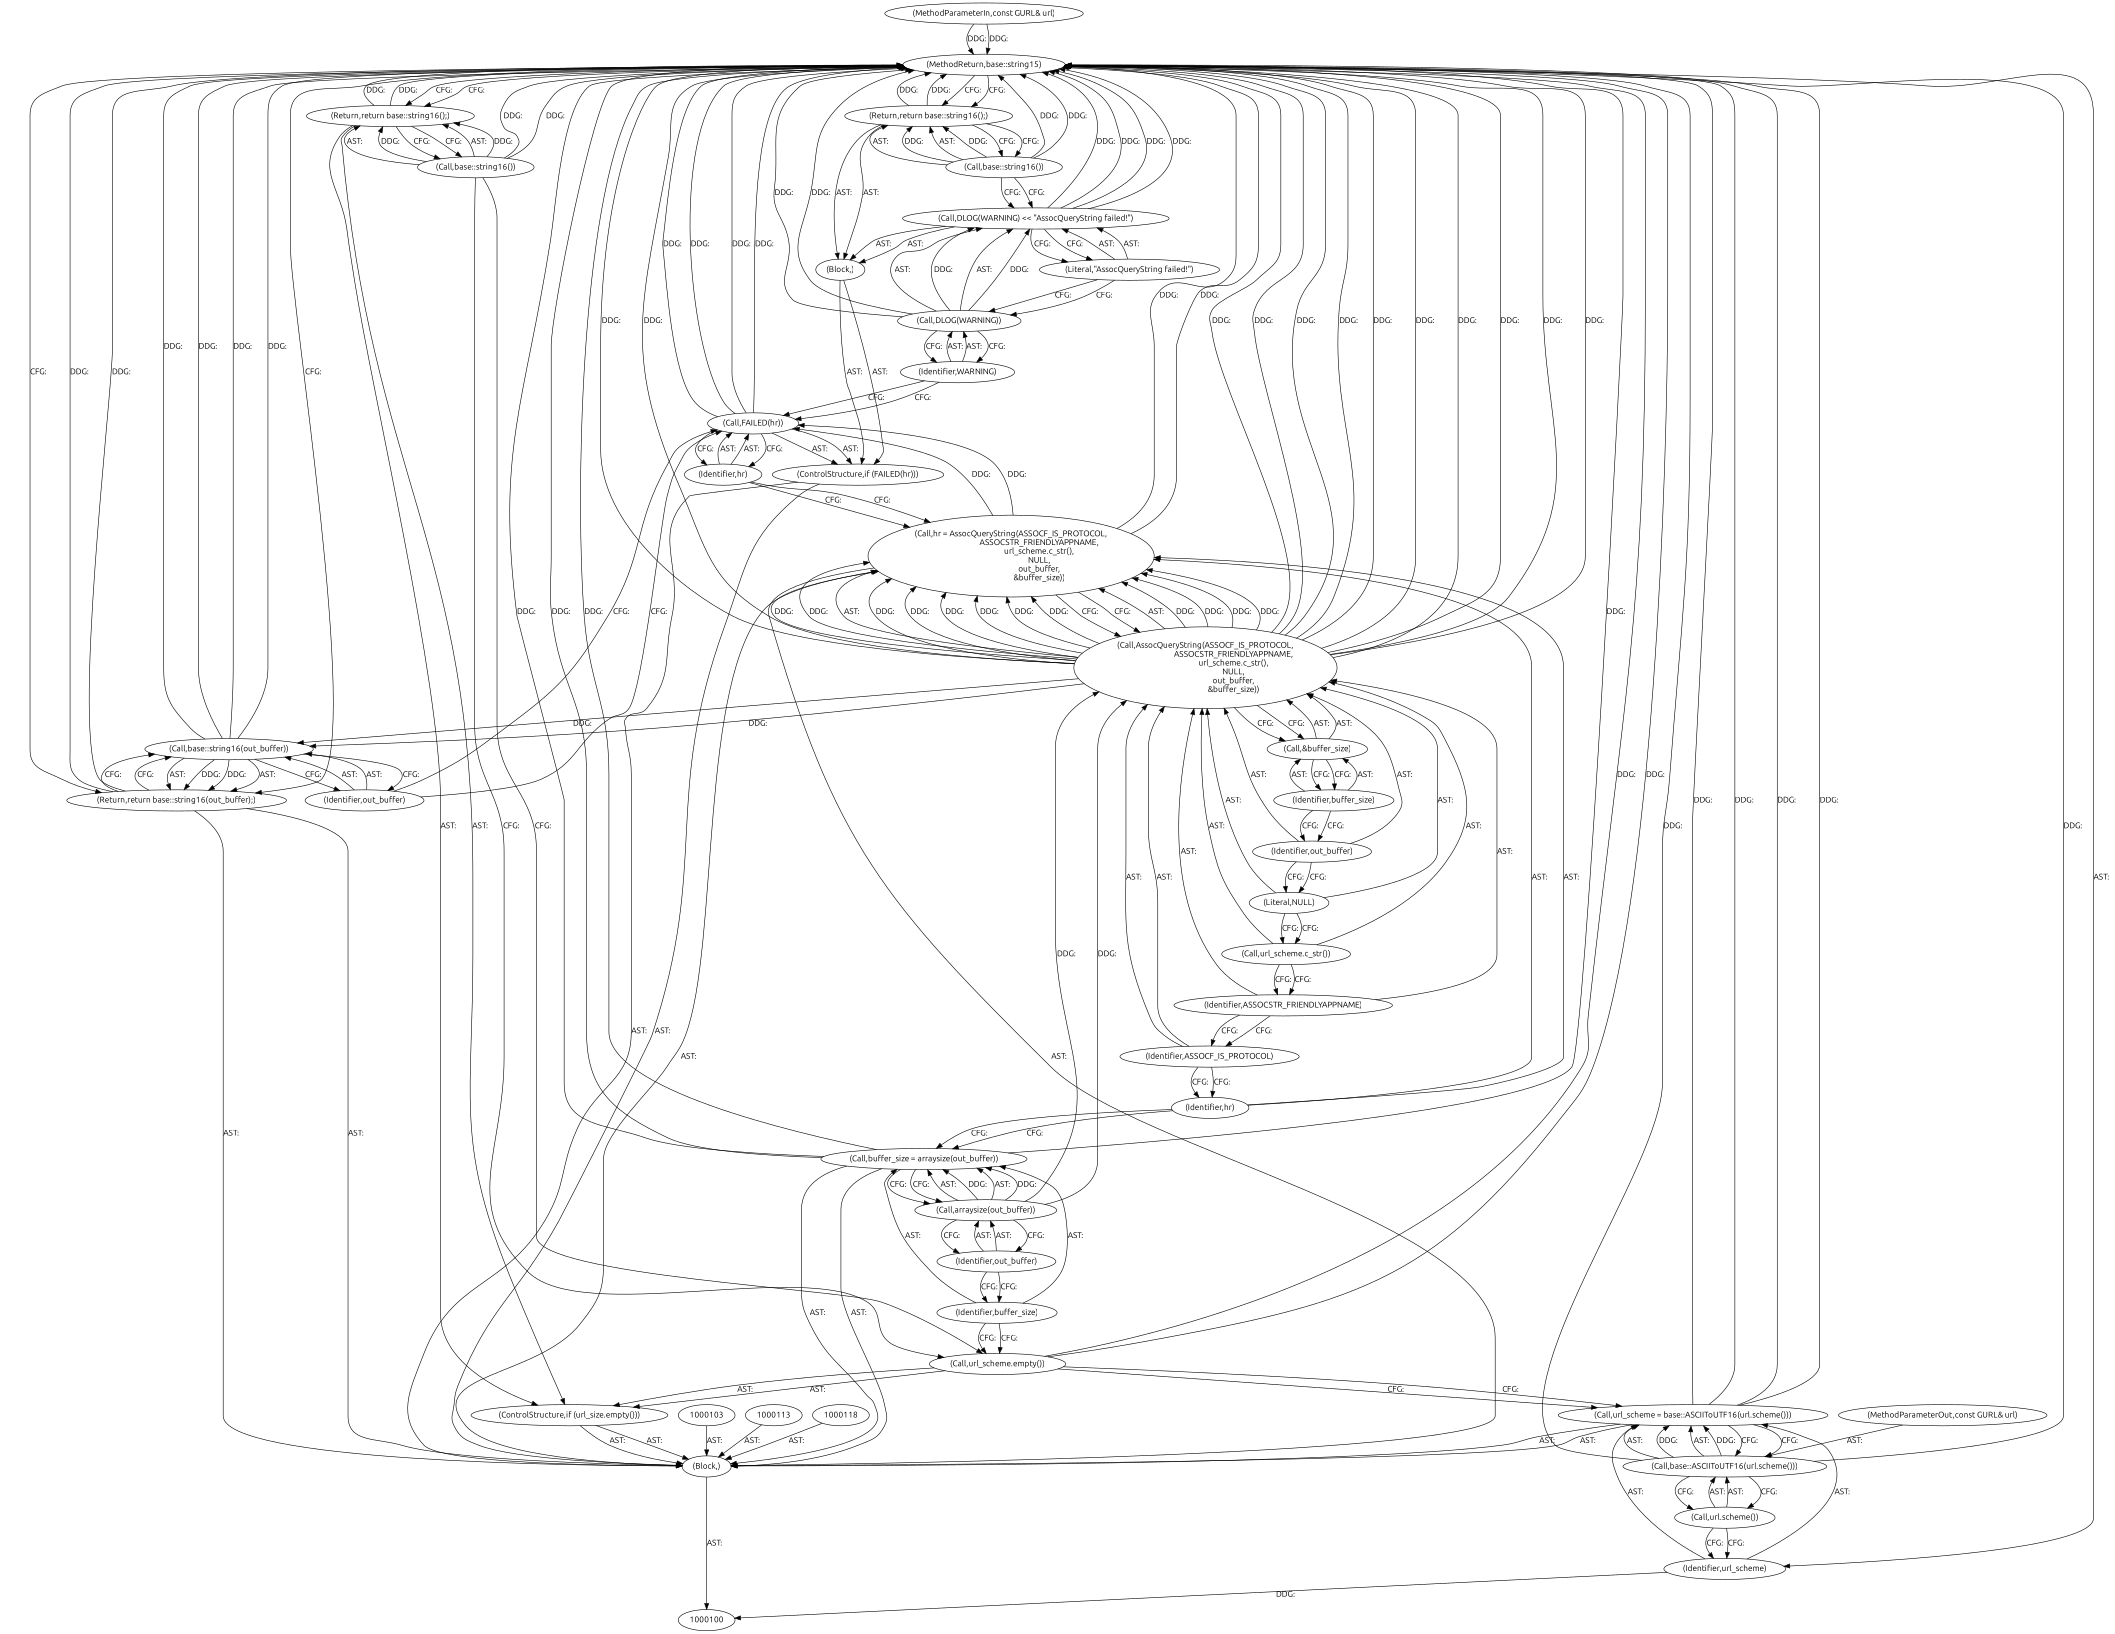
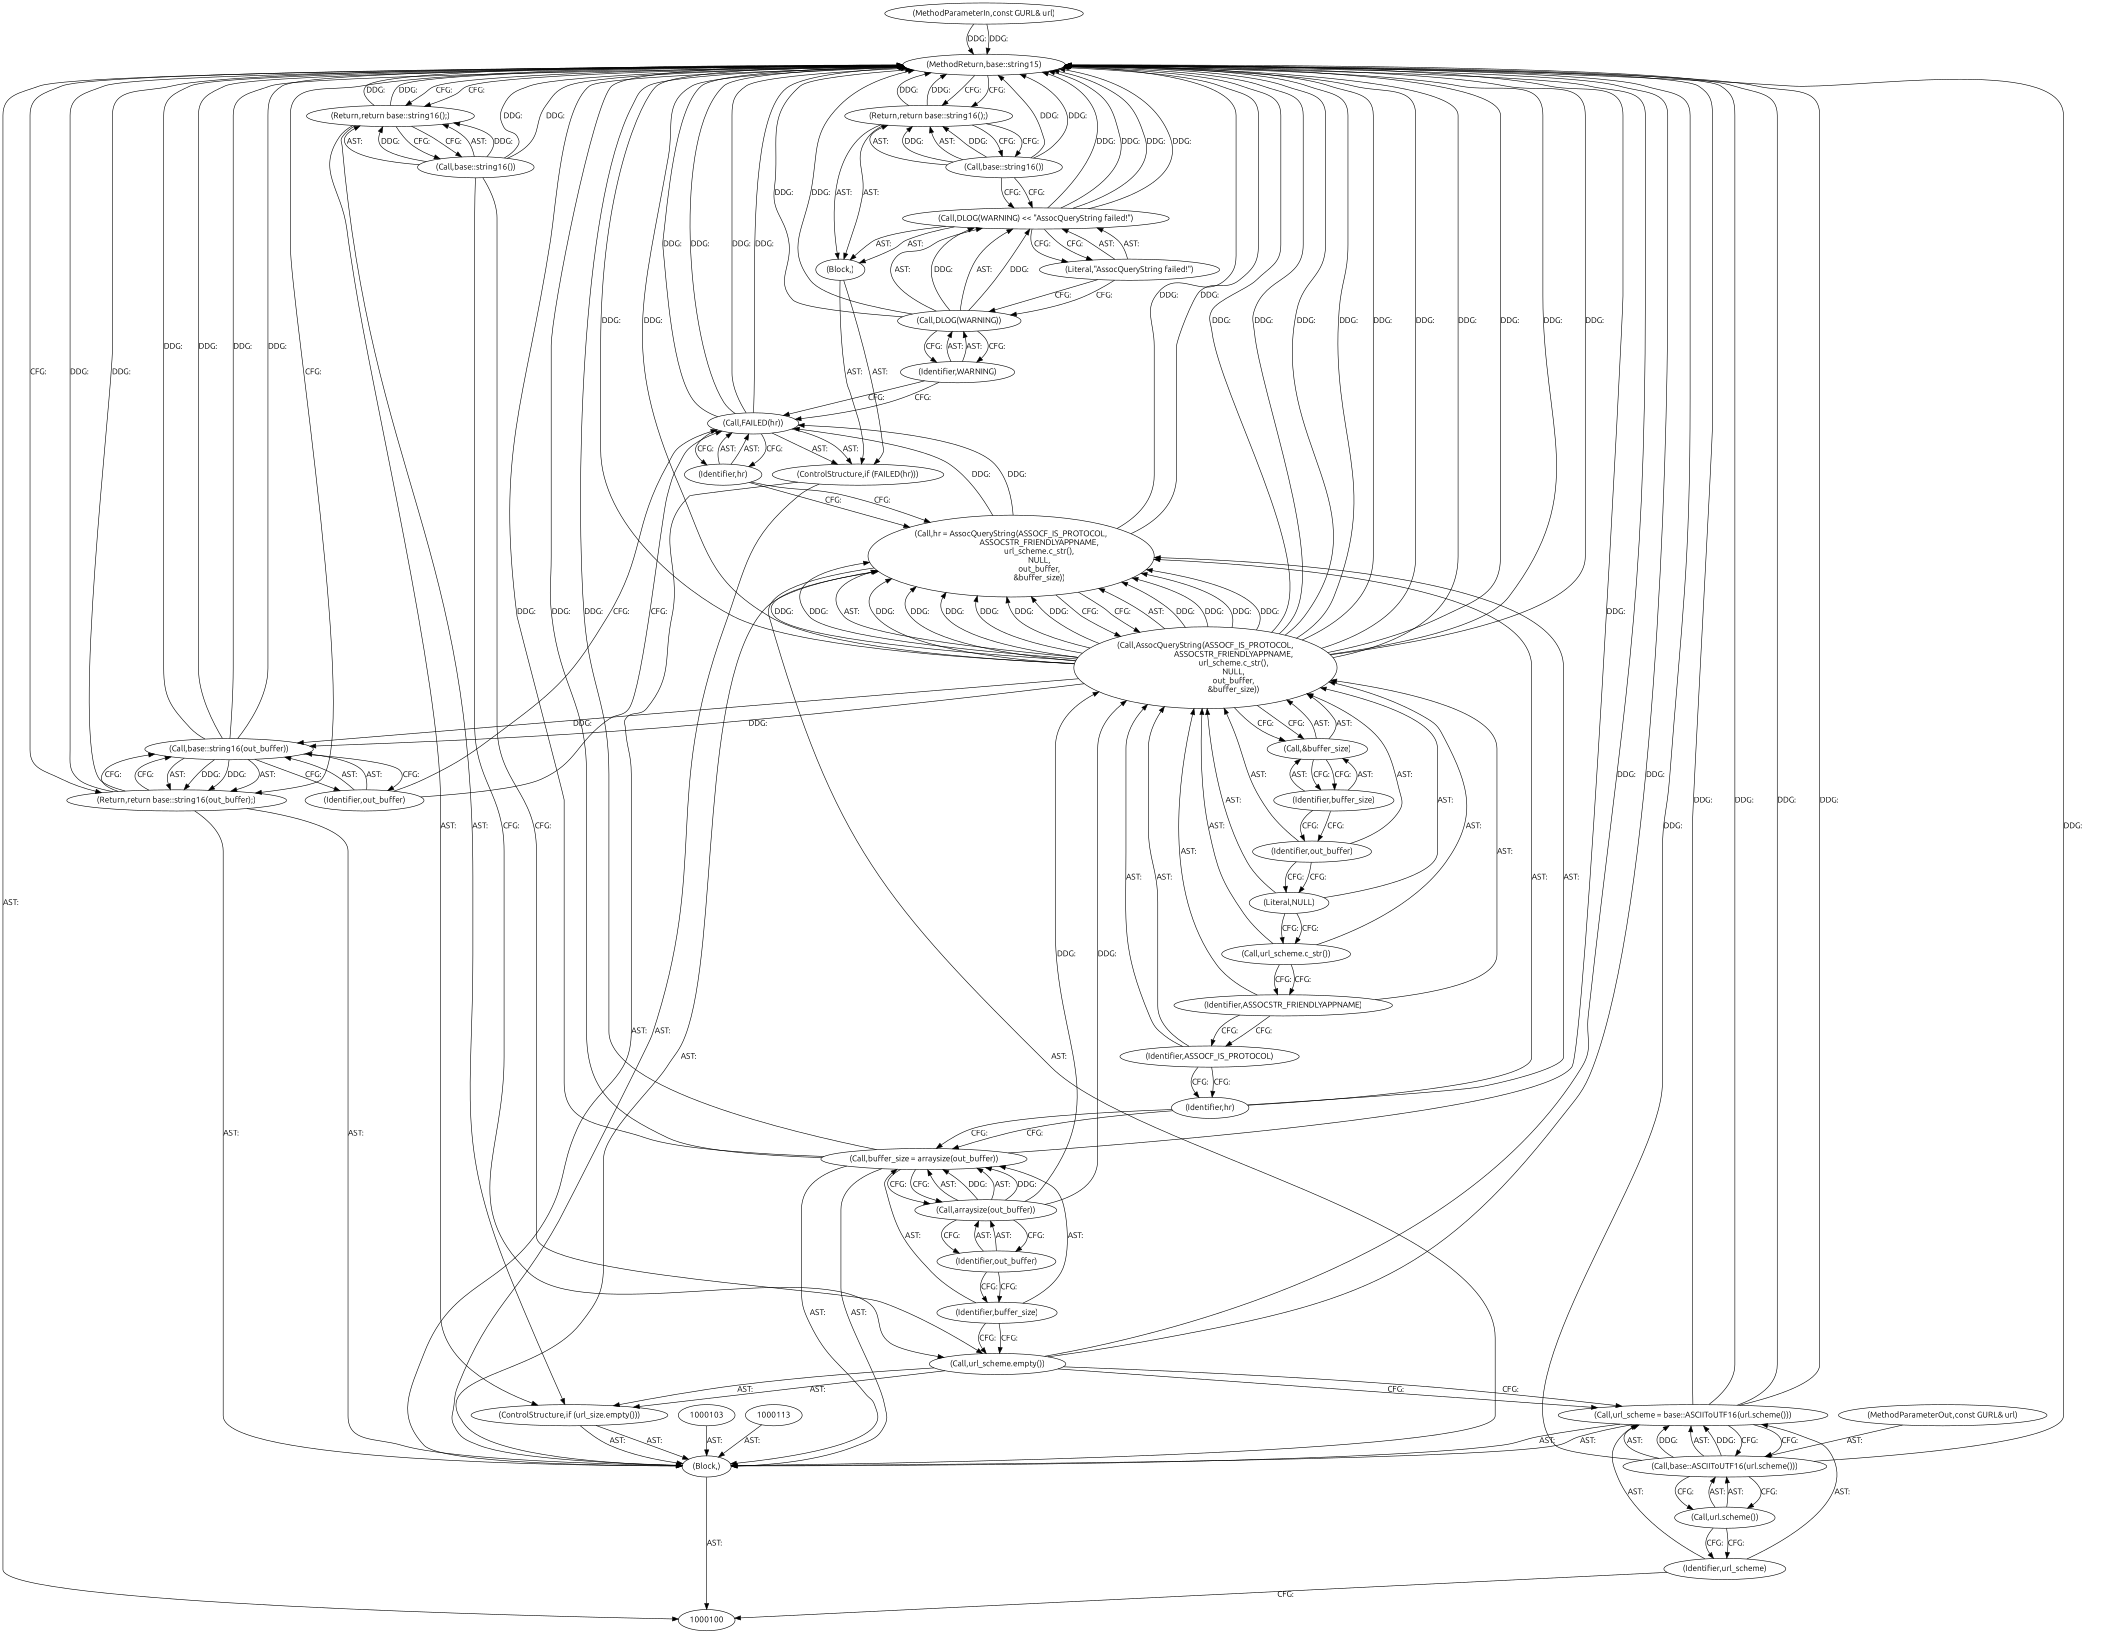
edge "(MethodReturn,base::string15)" -> "(Identifier,url_scheme)": now "(MethodReturn,base::string15)" -> "1000100"
node "1000118": removed
edge "(Identifier,url_scheme)" -> "1000100": label "DDG: " -> "CFG: "
